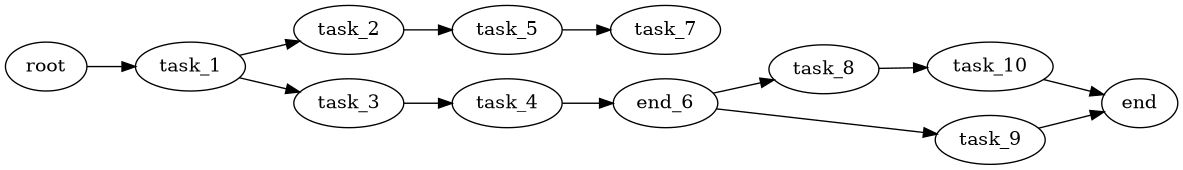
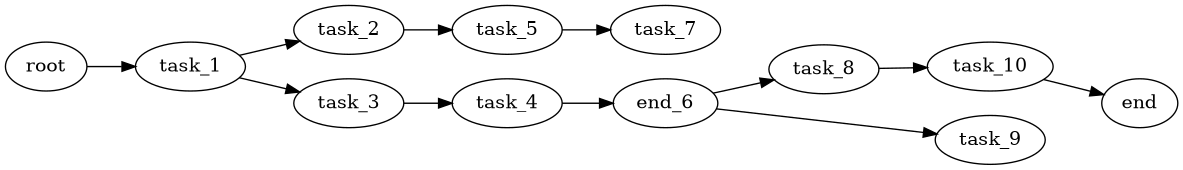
edge "task_9" -> "end": removed
